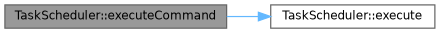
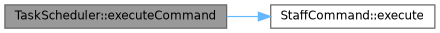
node "TaskScheduler::execute": label "TaskScheduler::execute" -> "StaffCommand::execute"
